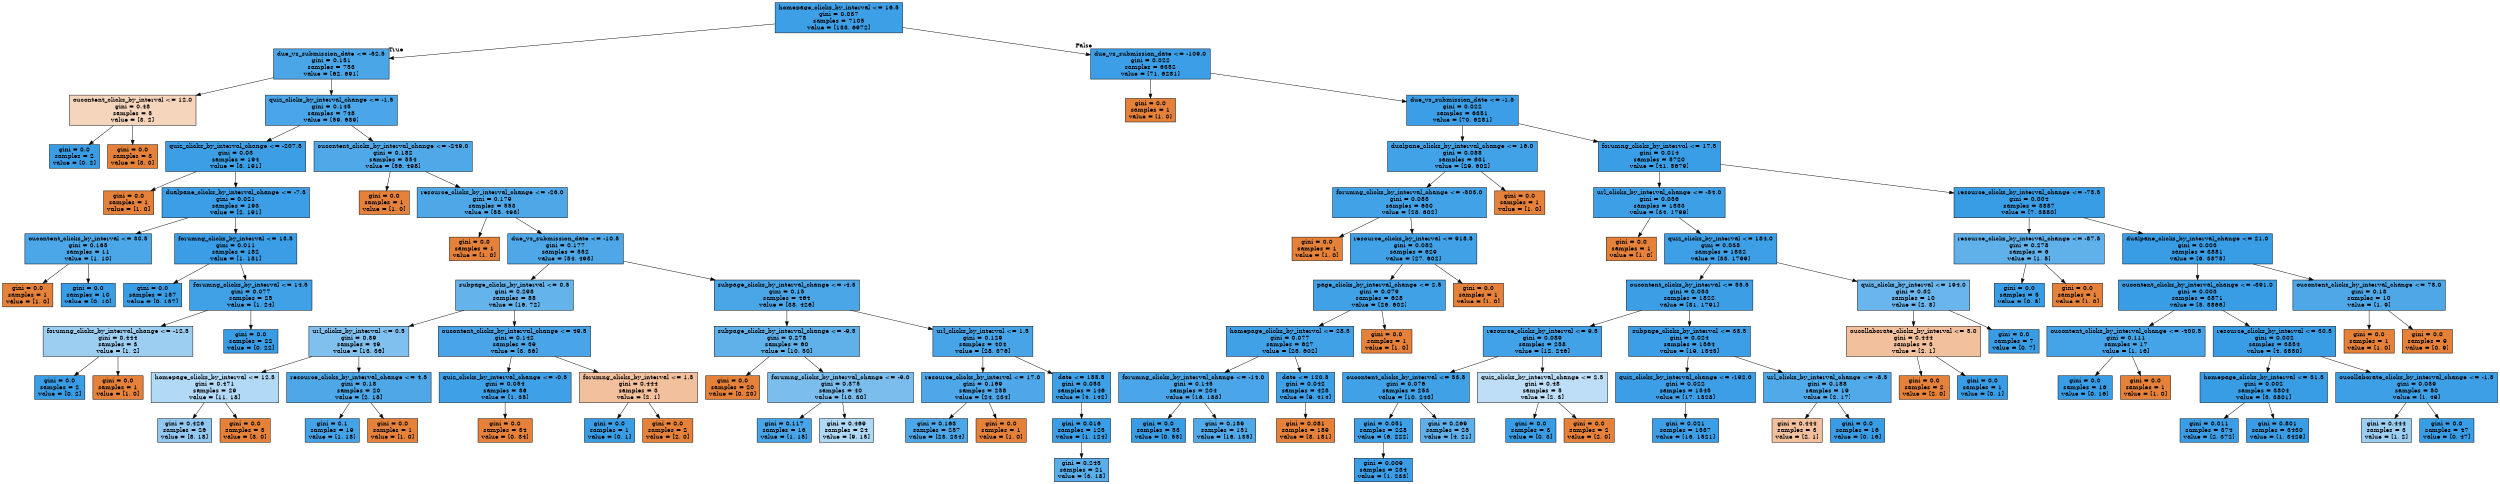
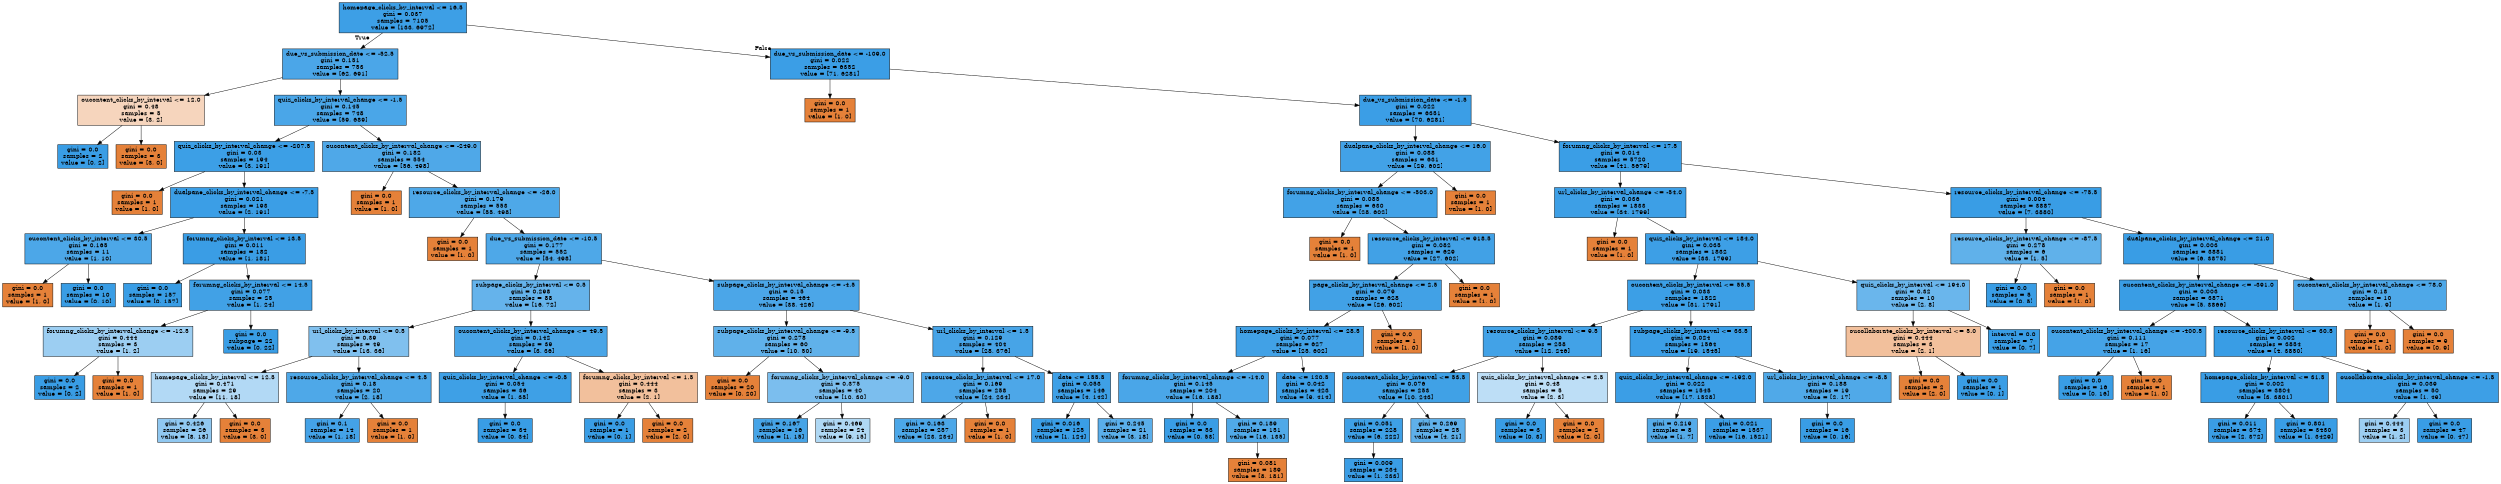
node "gini = 0.0 samples = 22 value = [0, 22]": label "gini = 0.0 samples = 22 value = [0, 22]" -> "gini = 0.0 subpage = 22 value = [0, 22]"
node "gini = 0.0 samples = 7 value = [0, 7]": label "gini = 0.0 samples = 7 value = [0, 7]" -> "interval = 0.0 samples = 7 value = [0, 7]"
edge "date <= 120.5 gini = 0.042 samples = 423 value = [9, 414]" -> "gini = 0.081 samples = 189 value = [8, 181]": now "gini = 0.189 samples = 151 value = [16, 135]" -> "gini = 0.081 samples = 189 value = [8, 181]"
node "gini = 0.1 samples = 19 value = [1, 18]": label "gini = 0.1 samples = 19 value = [1, 18]" -> "gini = 0.1 samples = 14 value = [1, 18]"
node "gini = 0.0 samples = 34 value = [0, 34]": fillcolor #e58139ff -> #399de5ff
node "gini = 0.117 samples = 16 value = [1, 15]": label "gini = 0.117 samples = 16 value = [1, 15]" -> "gini = 0.167 samples = 16 value = [1, 15]"
node "gini = 0.219 samples = 8 value = [1, 7]": added
node "gini = 0.444 samples = 3 value = [2, 1]": removed
edge "gini = 0.016 samples = 125 value = [1, 124]" -> "gini = 0.245 samples = 21 value = [3, 18]": now "date <= 155.5 gini = 0.053 samples = 146 value = [4, 142]" -> "gini = 0.245 samples = 21 value = [3, 18]"
